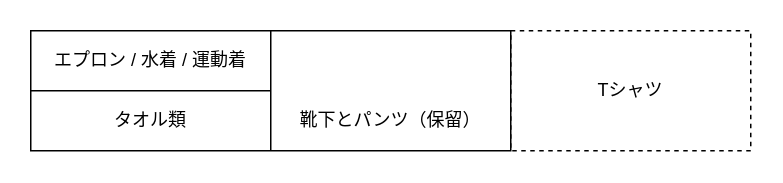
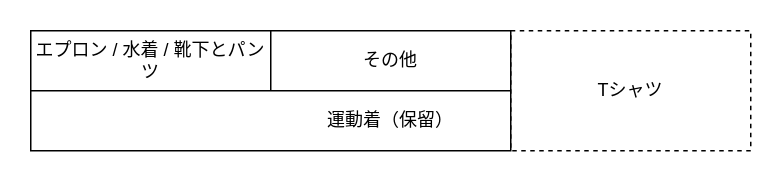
node "エプロン / 水着 / 運動着": label "エプロン / 水着 / 運動着" -> "エプロン / 水着 / 靴下とパンツ"
node "その他": added
node "タオル類": removed
node "靴下とパンツ（保留）": label "靴下とパンツ（保留）" -> "運動着（保留）"
